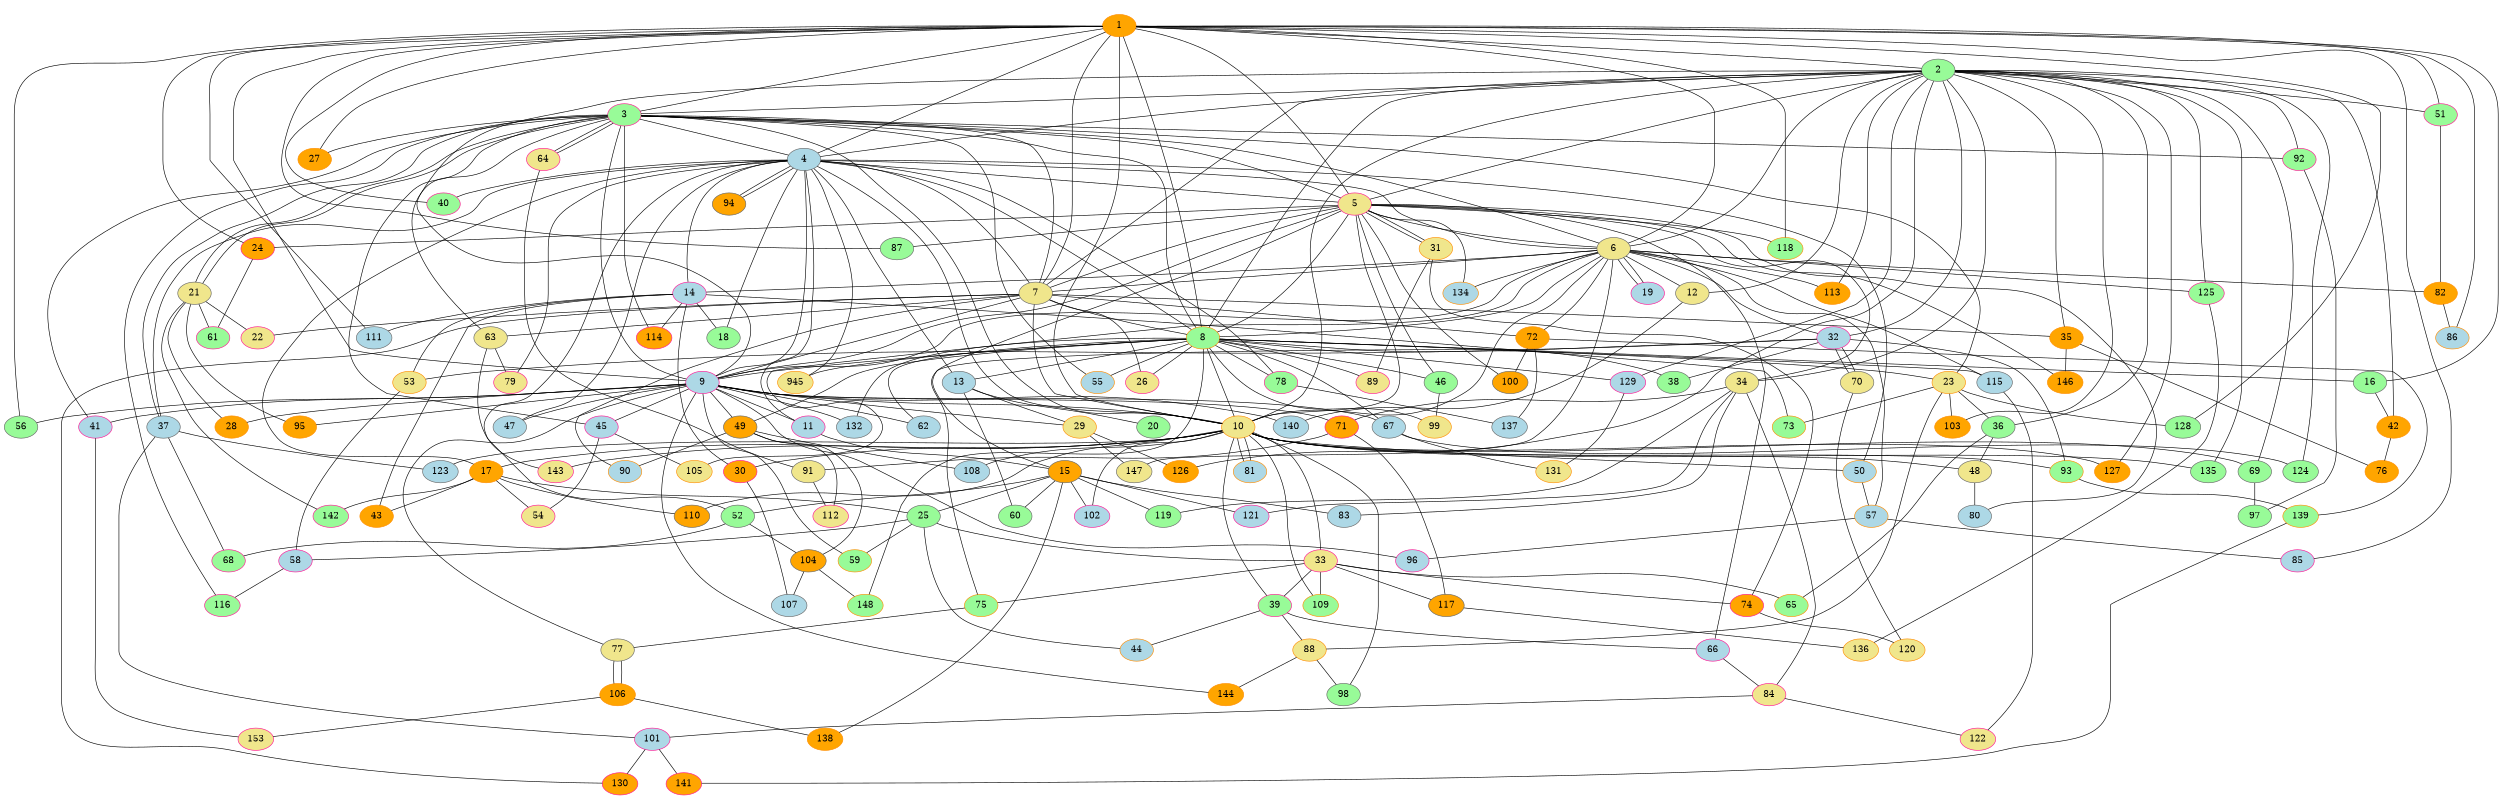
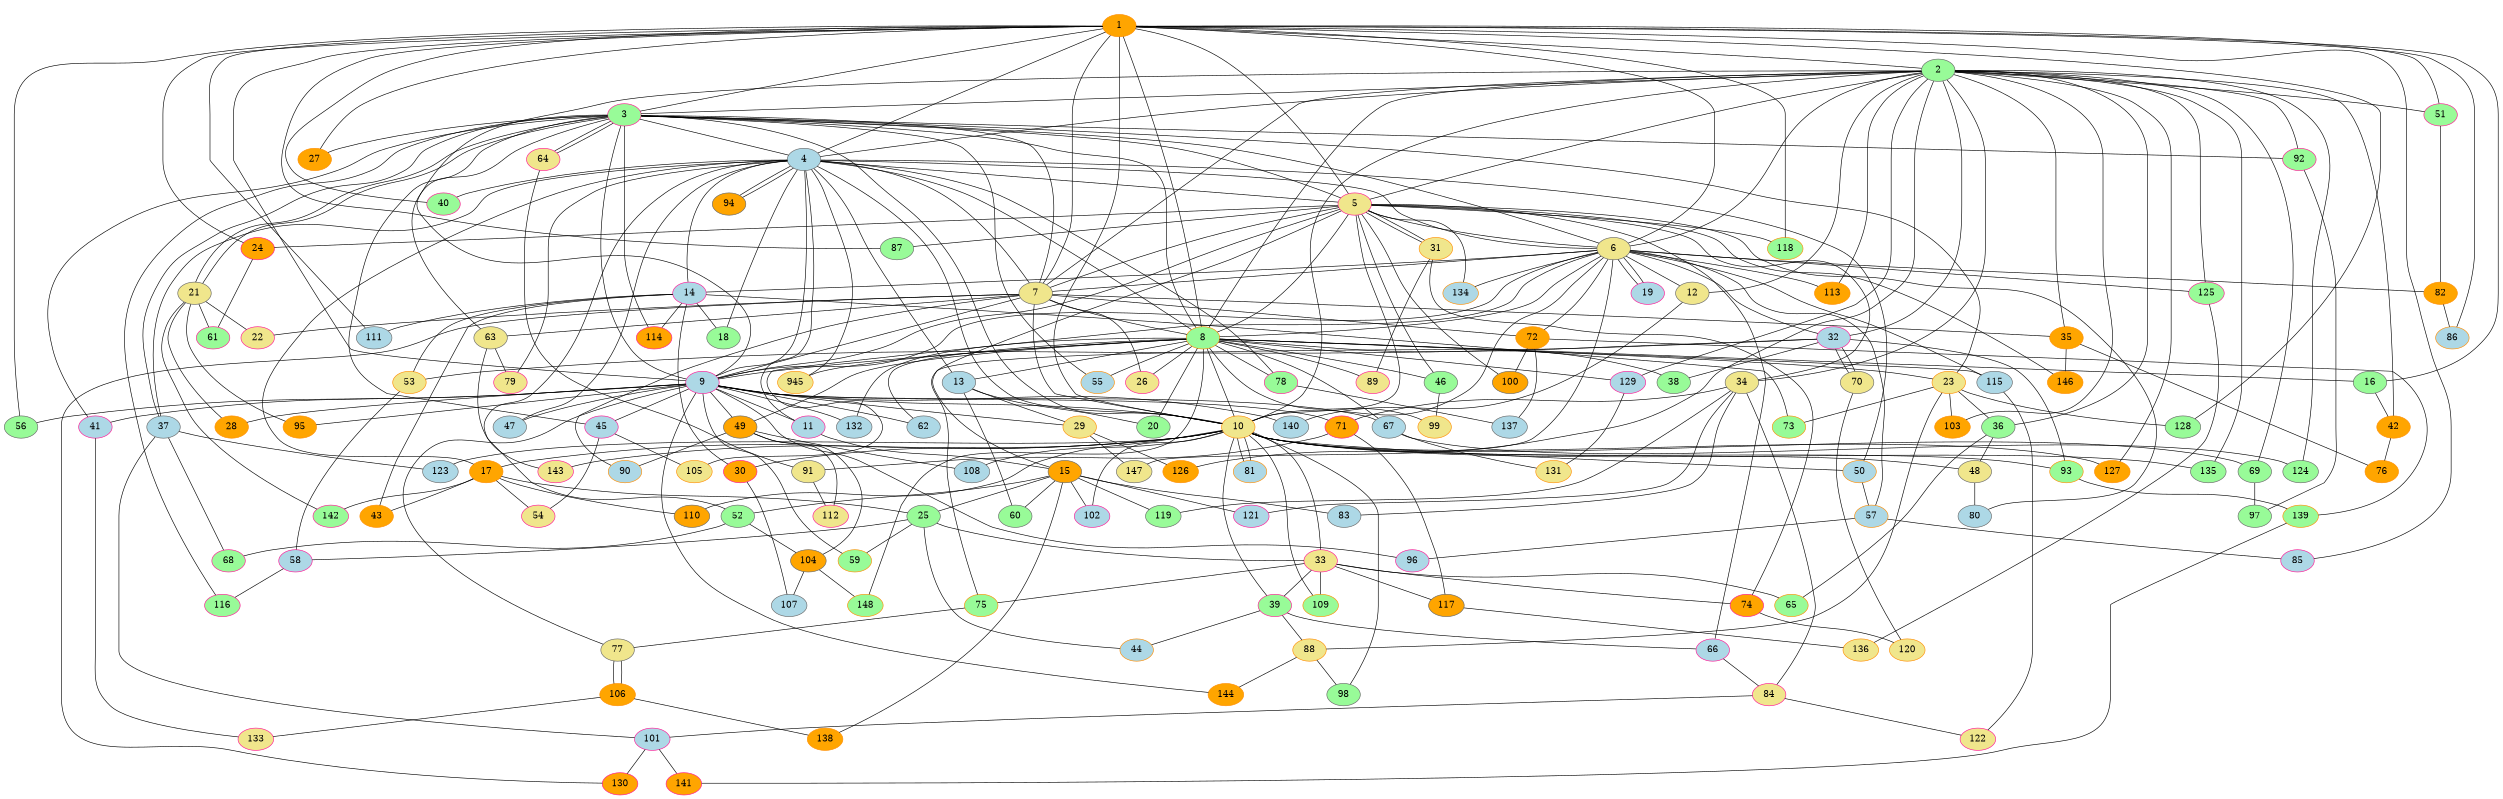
edge "8" -- "20": added
node "153": label "153" -> "133"
